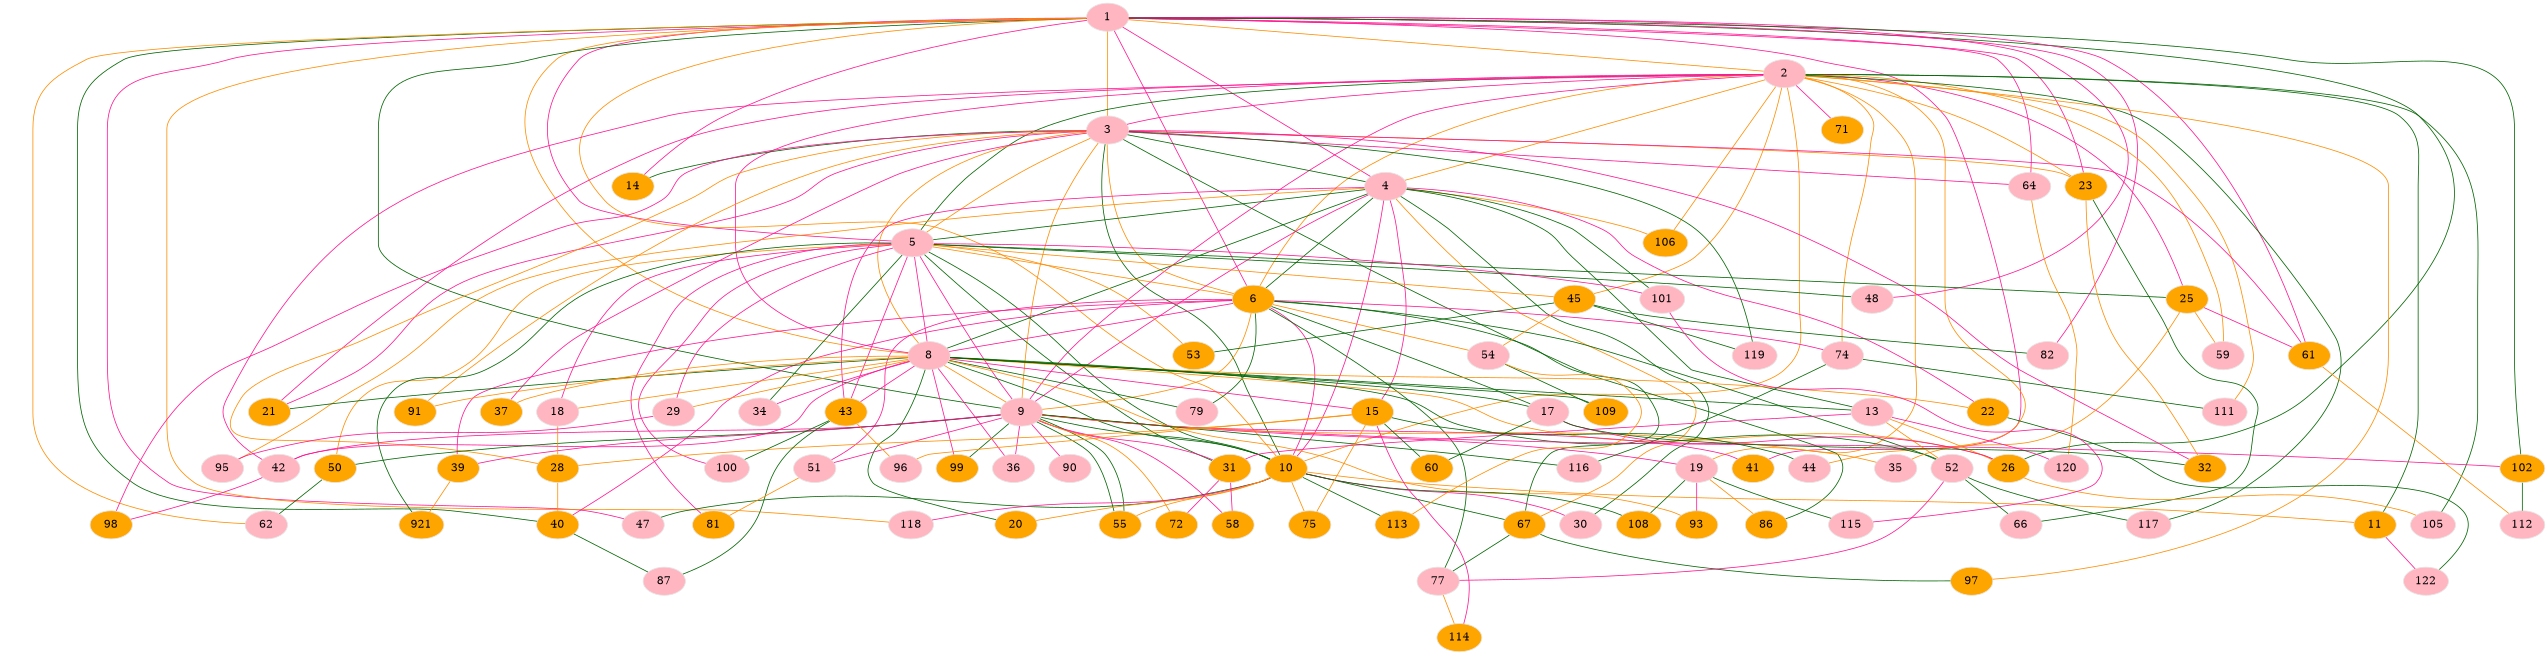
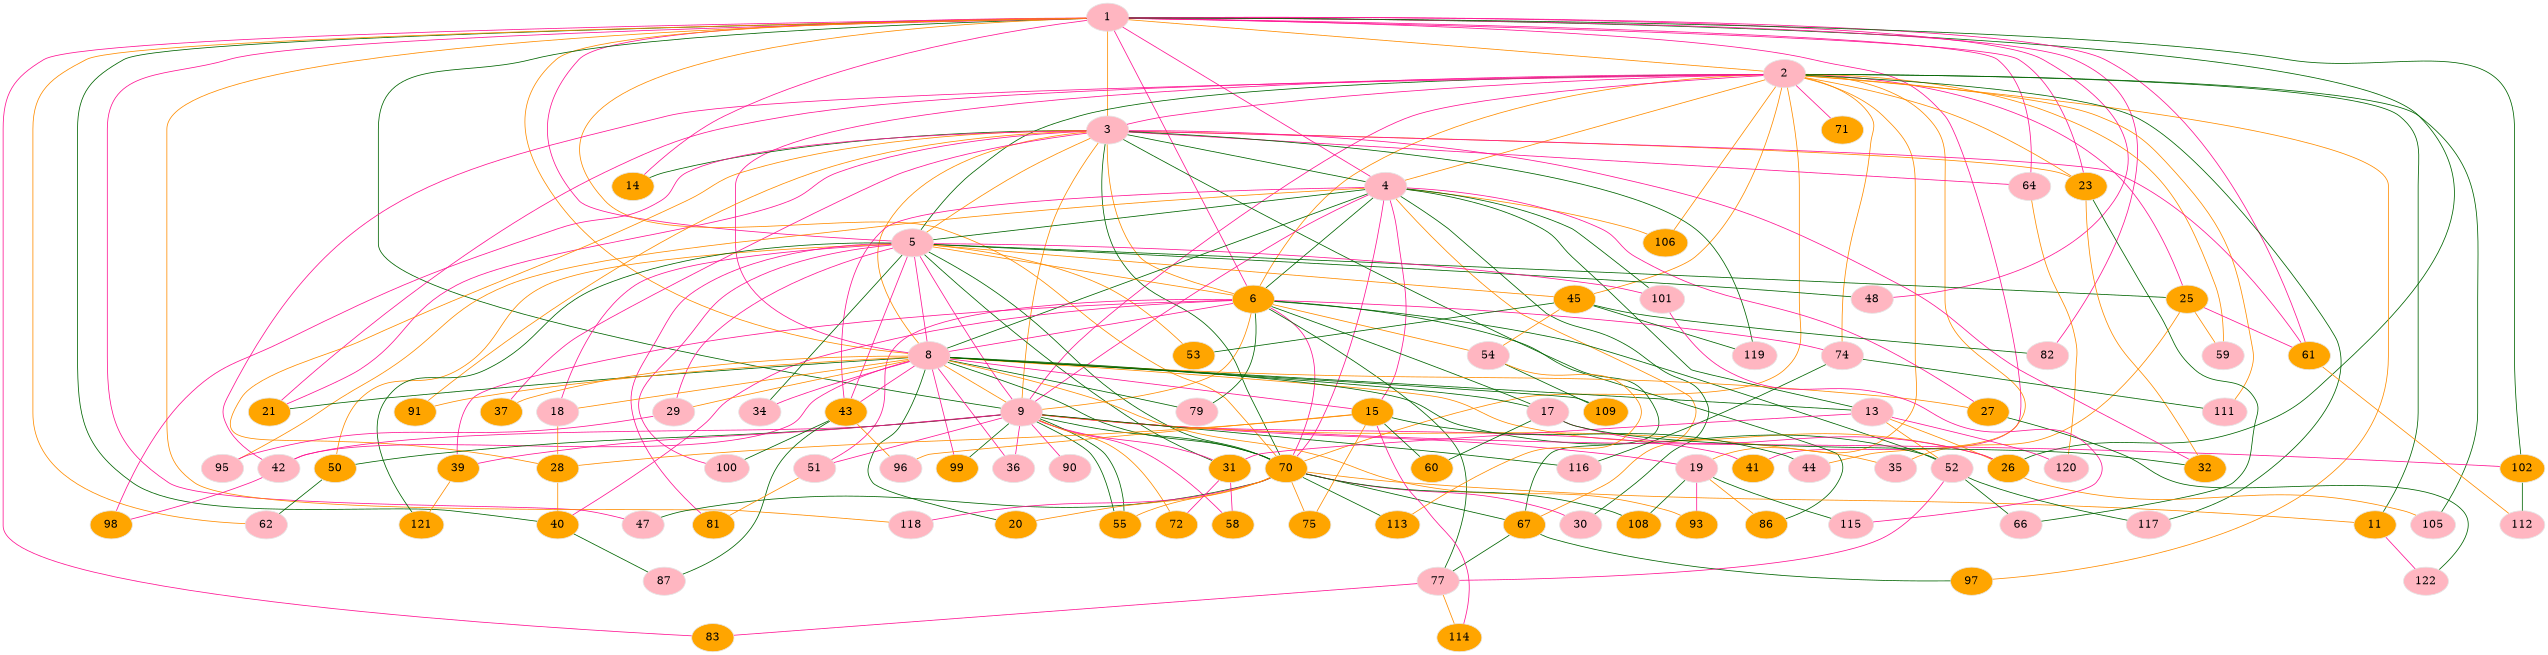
node "22": label "22" -> "27"
node "10": label "10" -> "70"
node "921": label "921" -> "121"
node "83": added
